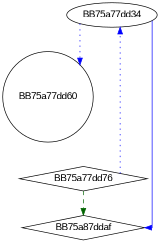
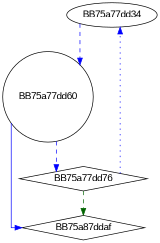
edge "BB75a77dd34" -> "BB75a77dd60": style dotted -> dashed
edge "BB75a77dd34" -> "BB75a87ddaf": now "BB75a77dd60" -> "BB75a87ddaf"
edge "BB75a77dd60" -> "BB75a77dd76": added
